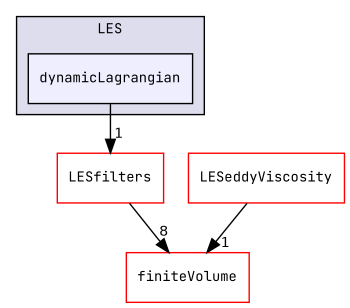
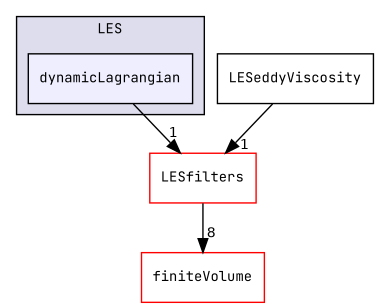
node "LESeddyViscosity": color red -> black
edge "LESeddyViscosity" -> "finiteVolume": now "LESeddyViscosity" -> "LESfilters"
